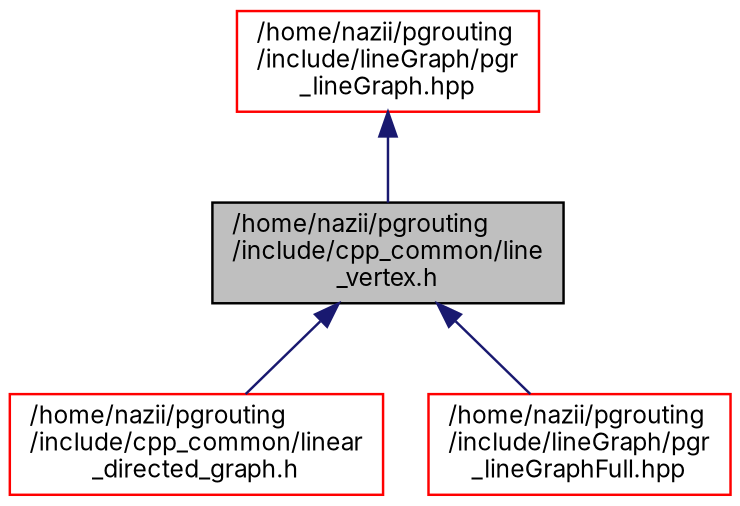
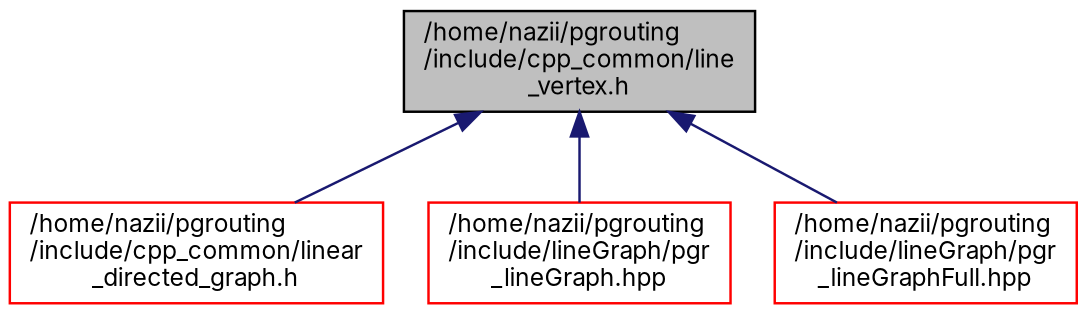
edge "/home/nazii/pgrouting /include/cpp_common/line _vertex.h" -> "/home/nazii/pgrouting /include/lineGraph/pgr _lineGraph.hpp": reversed
